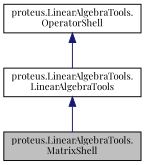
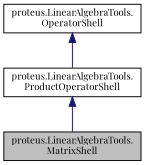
node "proteus.LinearAlgebraTools. LinearAlgebraTools": label "proteus.LinearAlgebraTools. LinearAlgebraTools" -> "proteus.LinearAlgebraTools. ProductOperatorShell"
